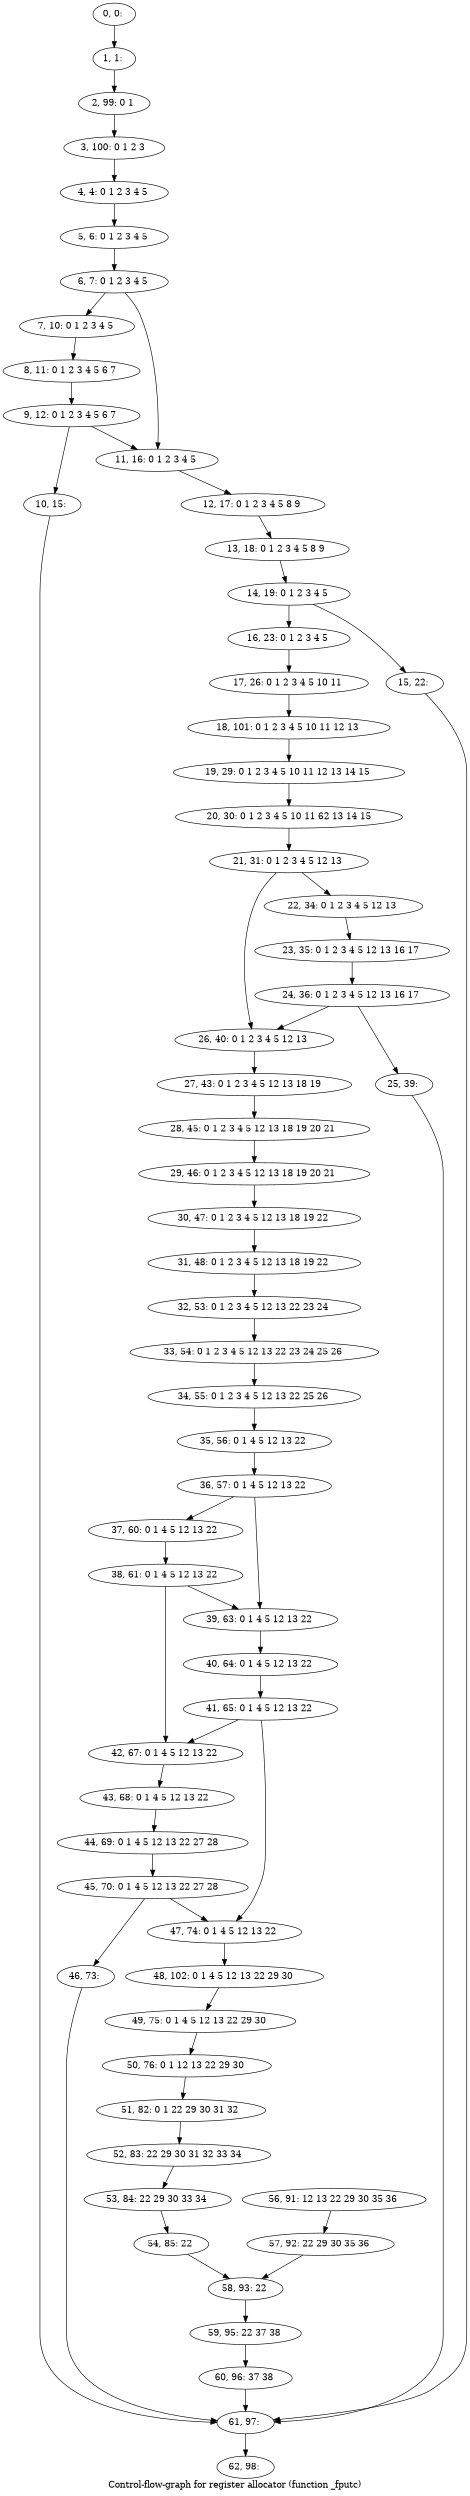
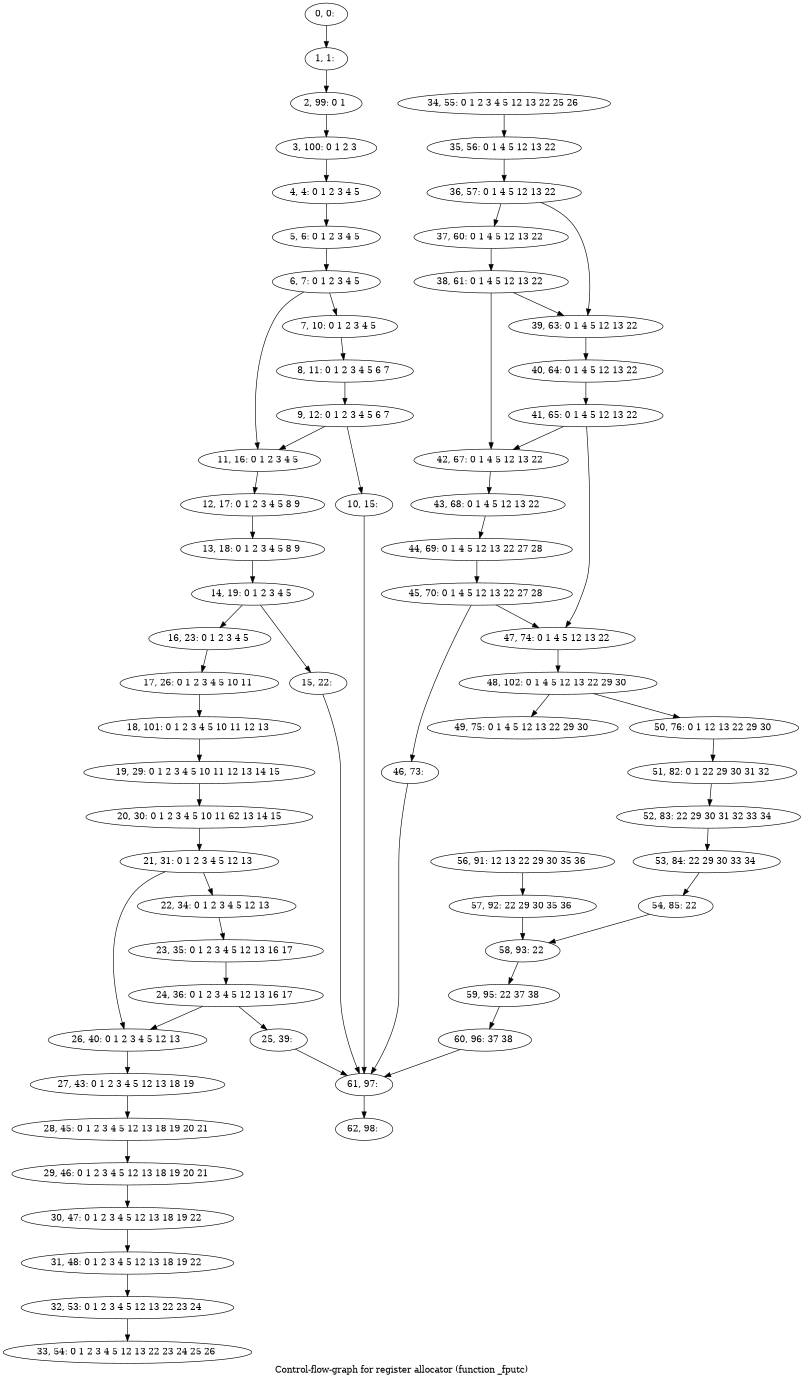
edge "33, 54: 0 1 2 3 4 5 12 13 22 23 24 25 26" -> "34, 55: 0 1 2 3 4 5 12 13 22 25 26": removed
edge "49, 75: 0 1 4 5 12 13 22 29 30" -> "50, 76: 0 1 12 13 22 29 30": now "48, 102: 0 1 4 5 12 13 22 29 30" -> "50, 76: 0 1 12 13 22 29 30"
